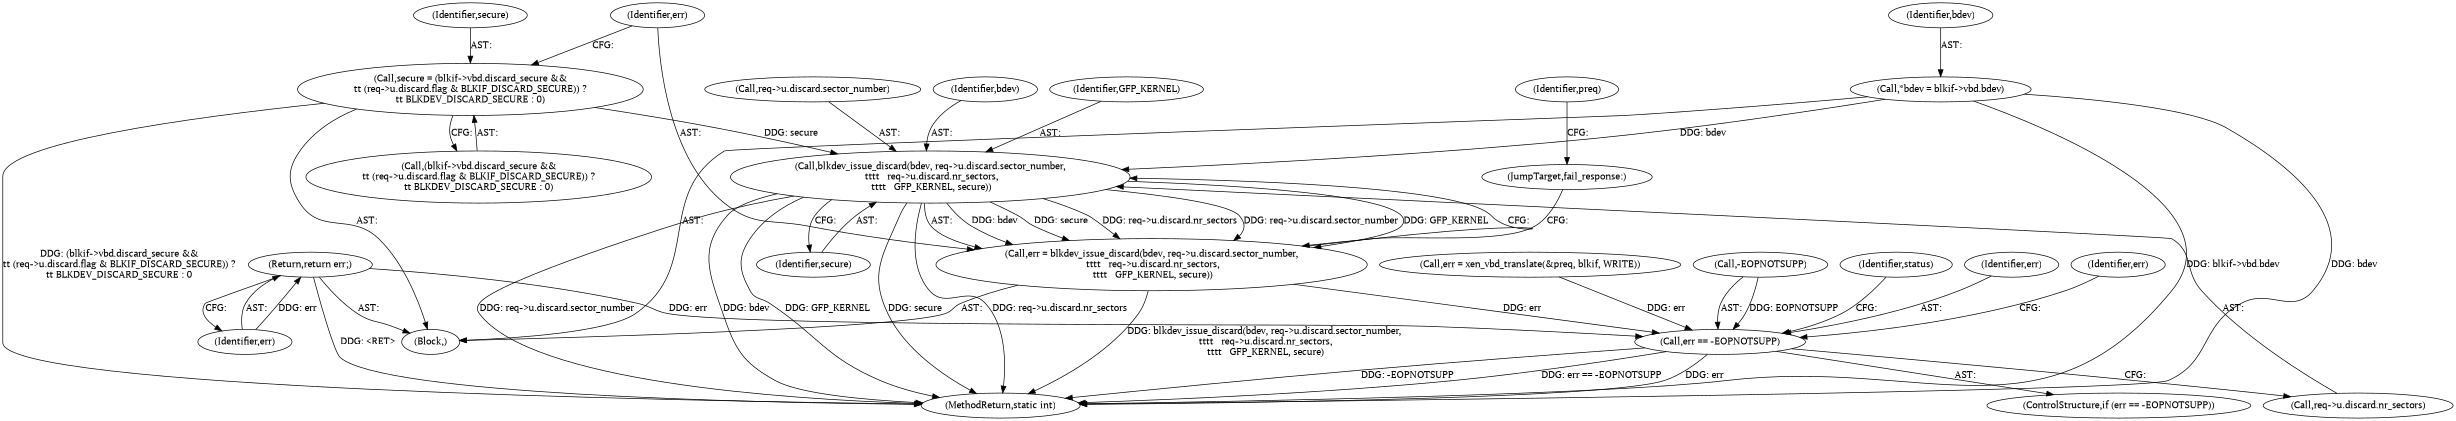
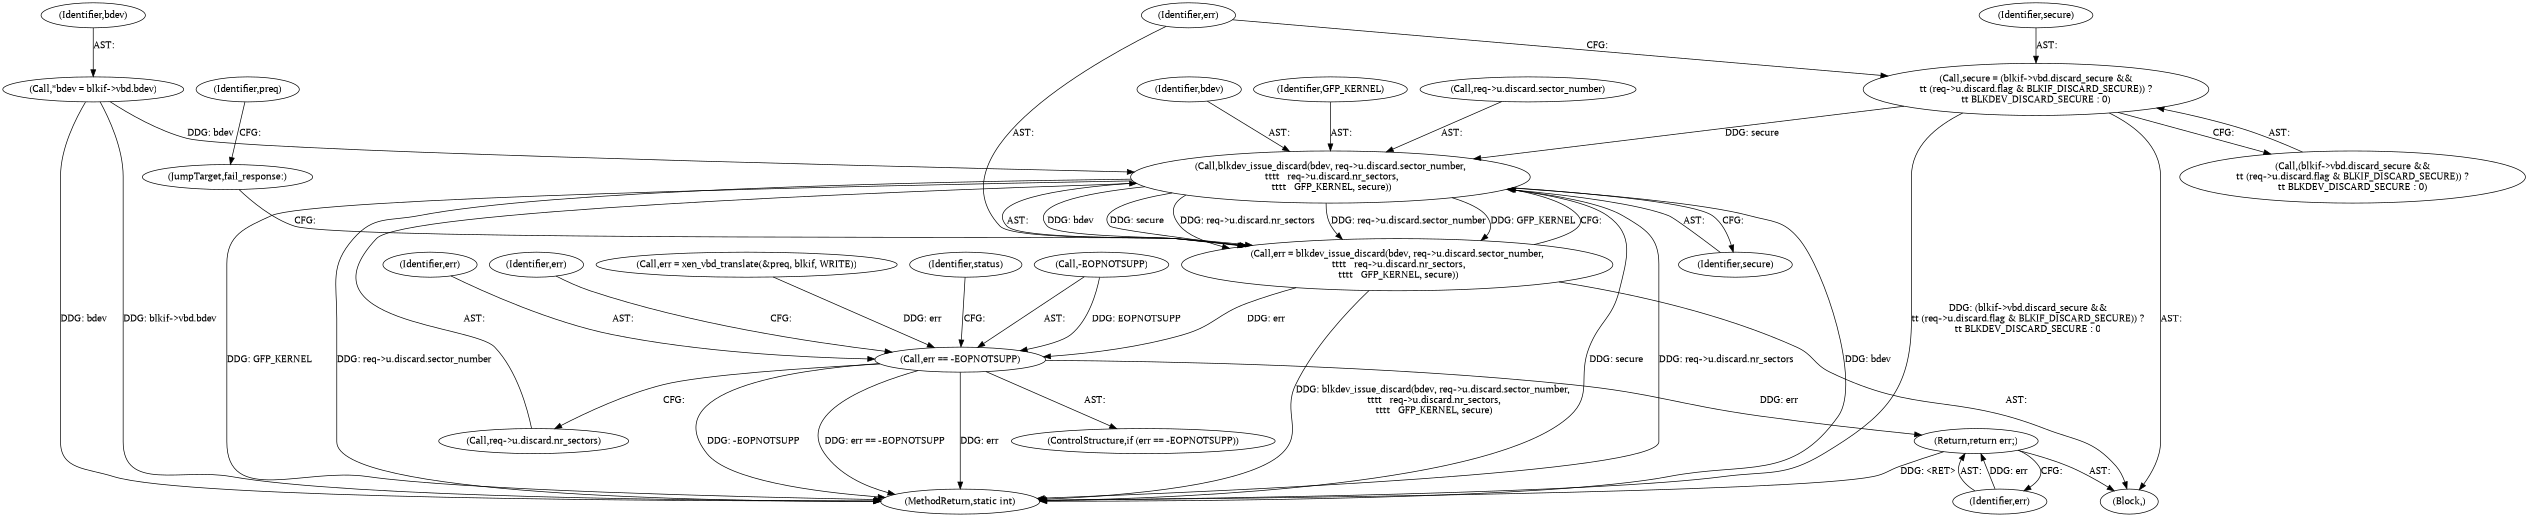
edge "(Call,*bdev = blkif->vbd.bdev)" -> "(Block,)": removed, label "AST:"
edge "(Return,return err;)" -> "(Call,err == -EOPNOTSUPP)": reversed
